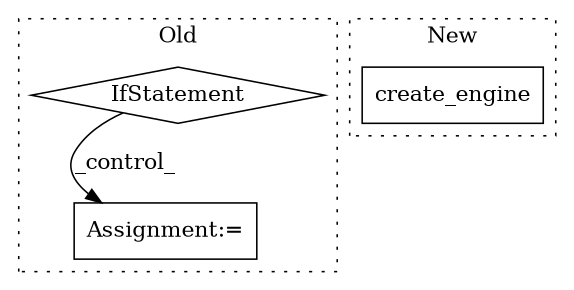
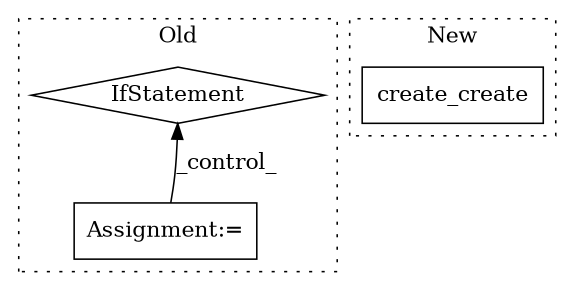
node "create_engine": label "create_engine" -> "create_create"
edge "IfStatement" -> "Assignment:=": reversed
